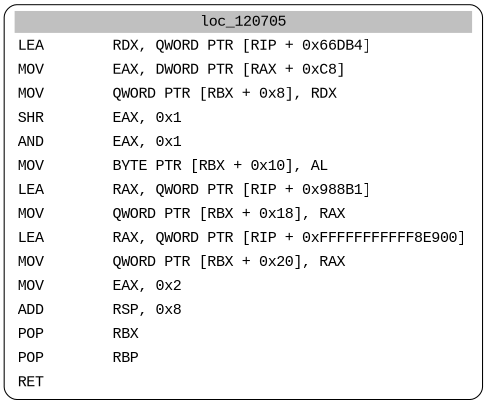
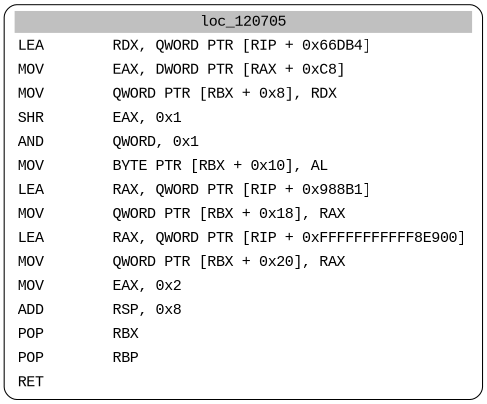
node "loc_120705": text "AND        EAX, 0x1" -> "AND        QWORD, 0x1"
